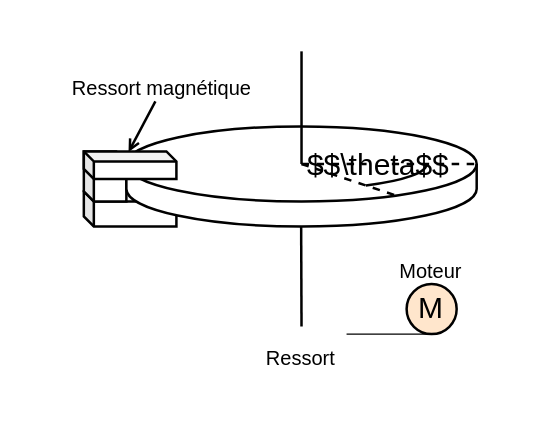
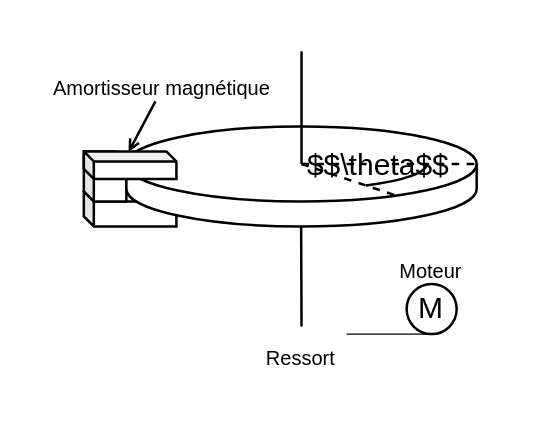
node "Ressort magnétique": label "Ressort magnétique" -> "Amortisseur magnétique"
node "M": fillcolor #ffe6cc -> #ffffff
